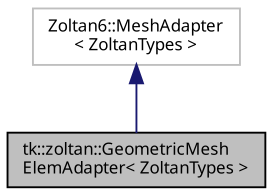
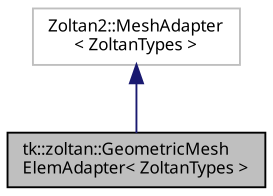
node "Zoltan6::MeshAdapter < ZoltanTypes >": label "Zoltan6::MeshAdapter < ZoltanTypes >" -> "Zoltan2::MeshAdapter < ZoltanTypes >"
